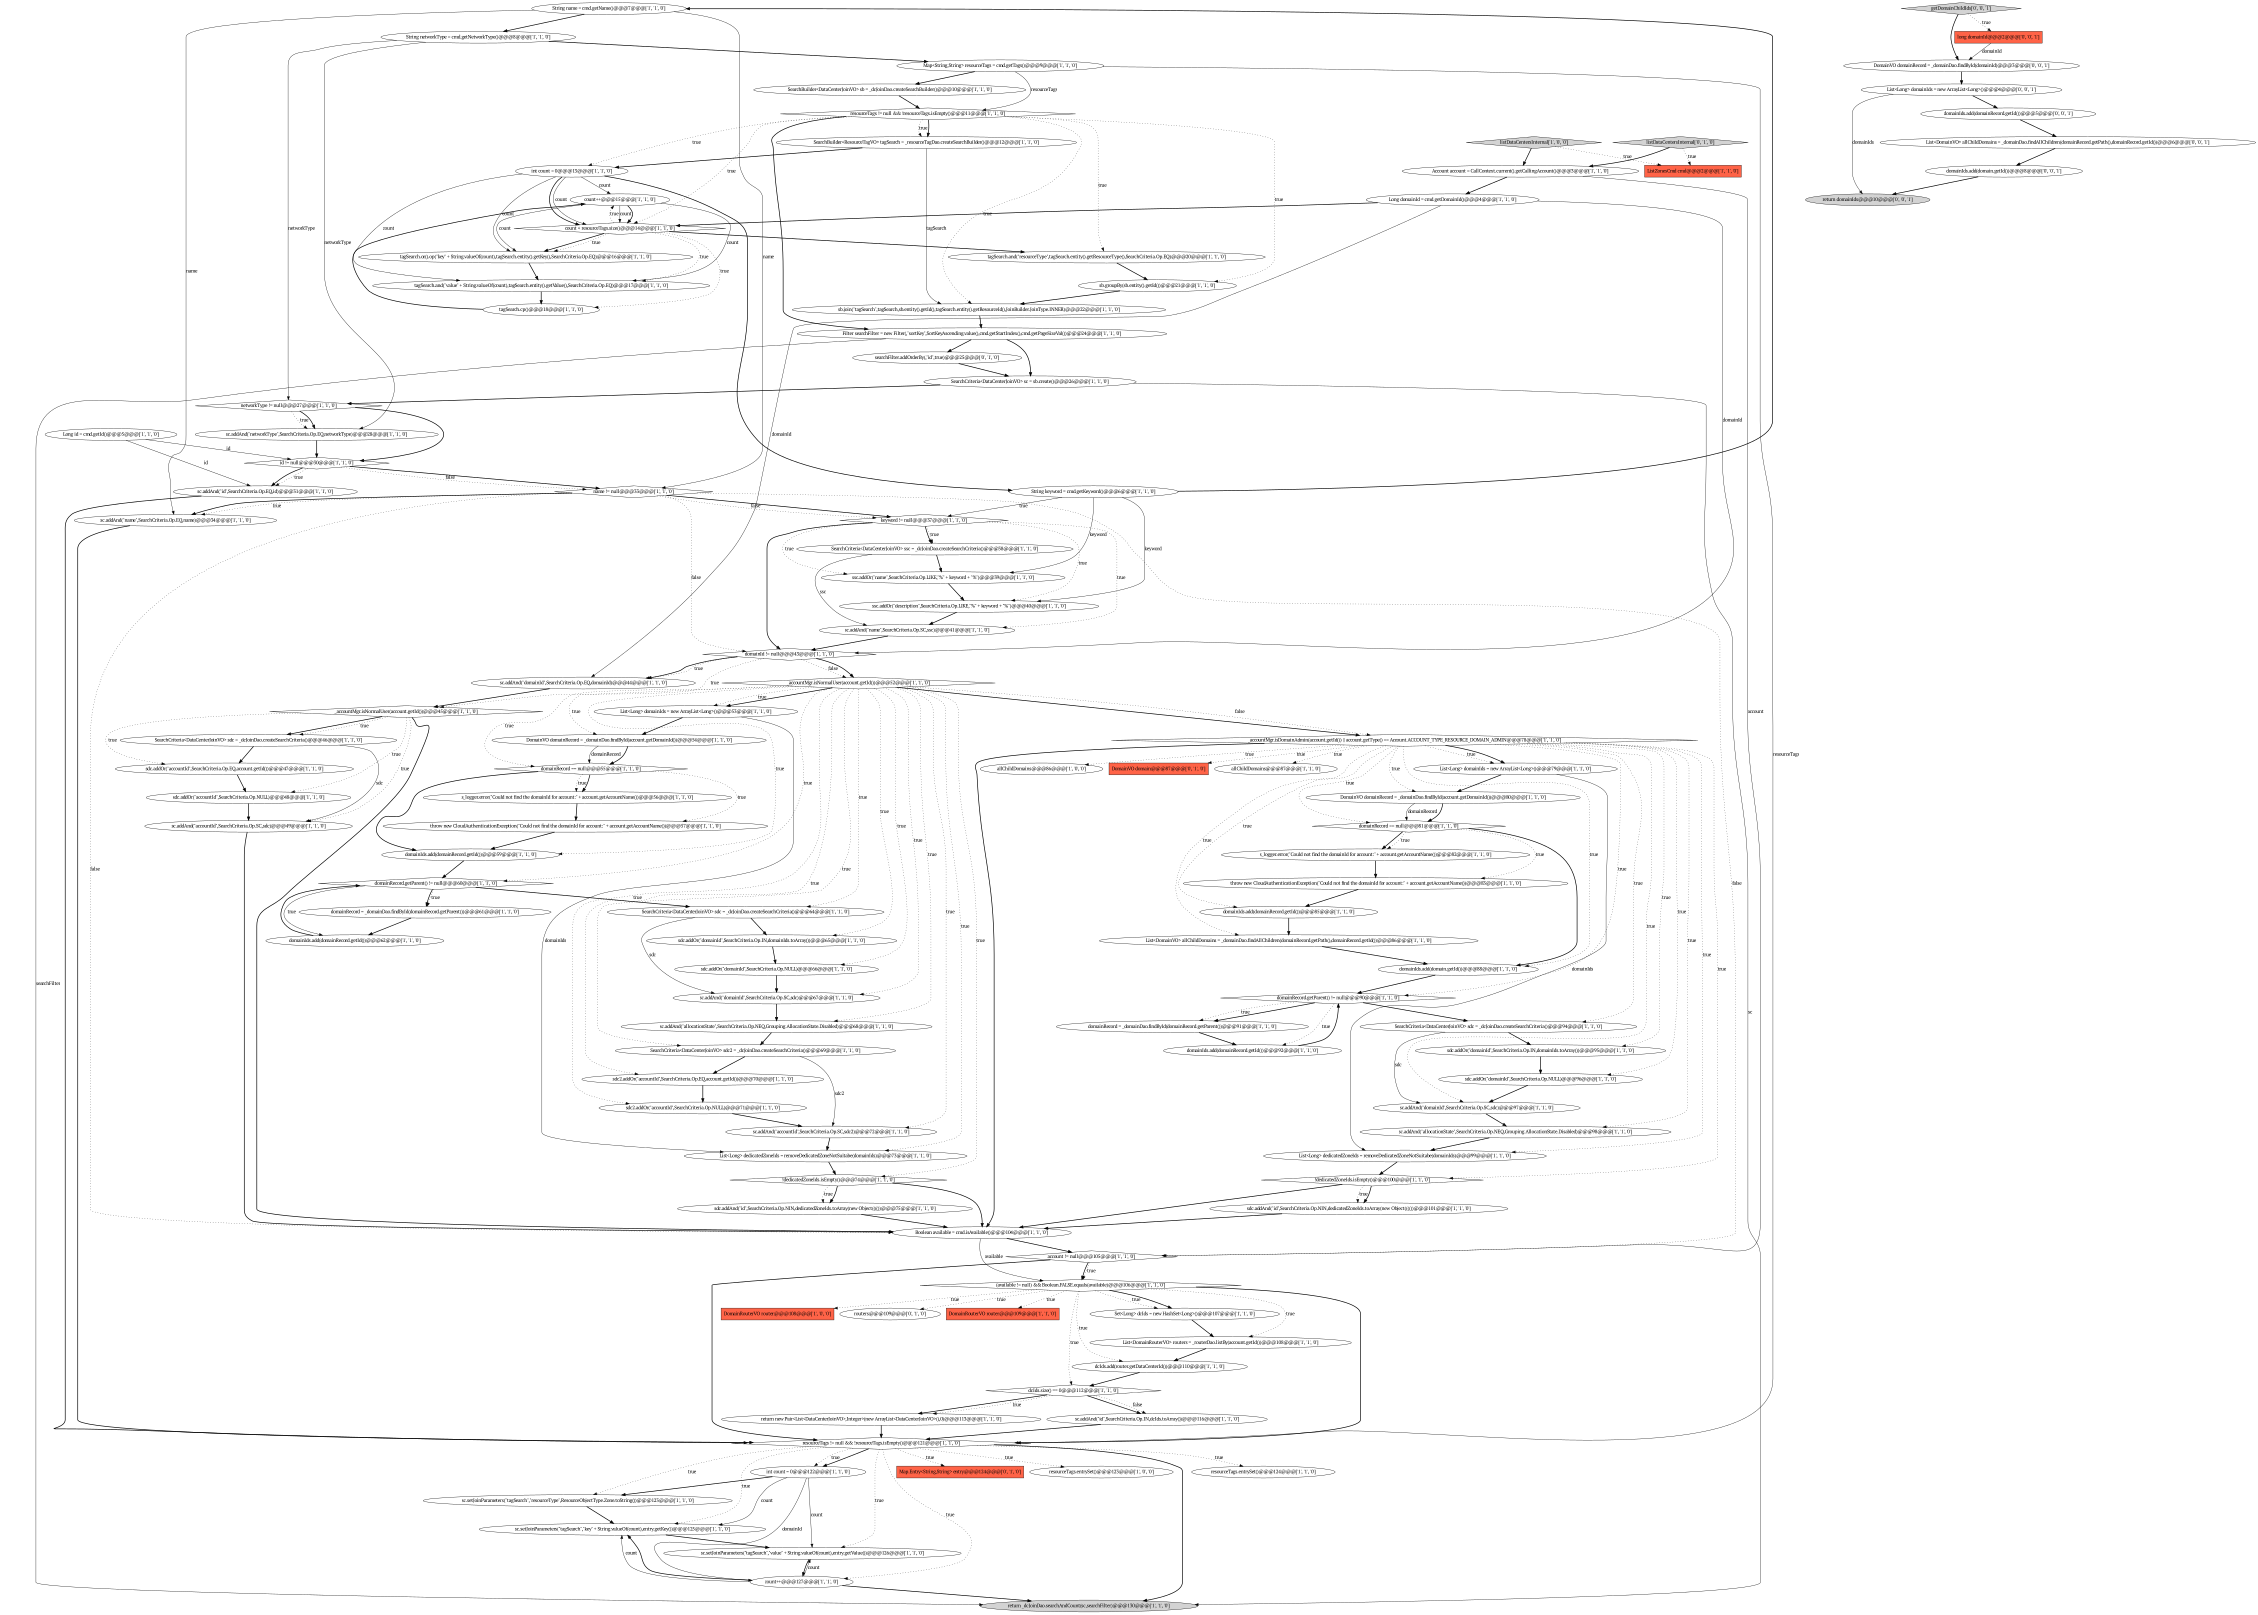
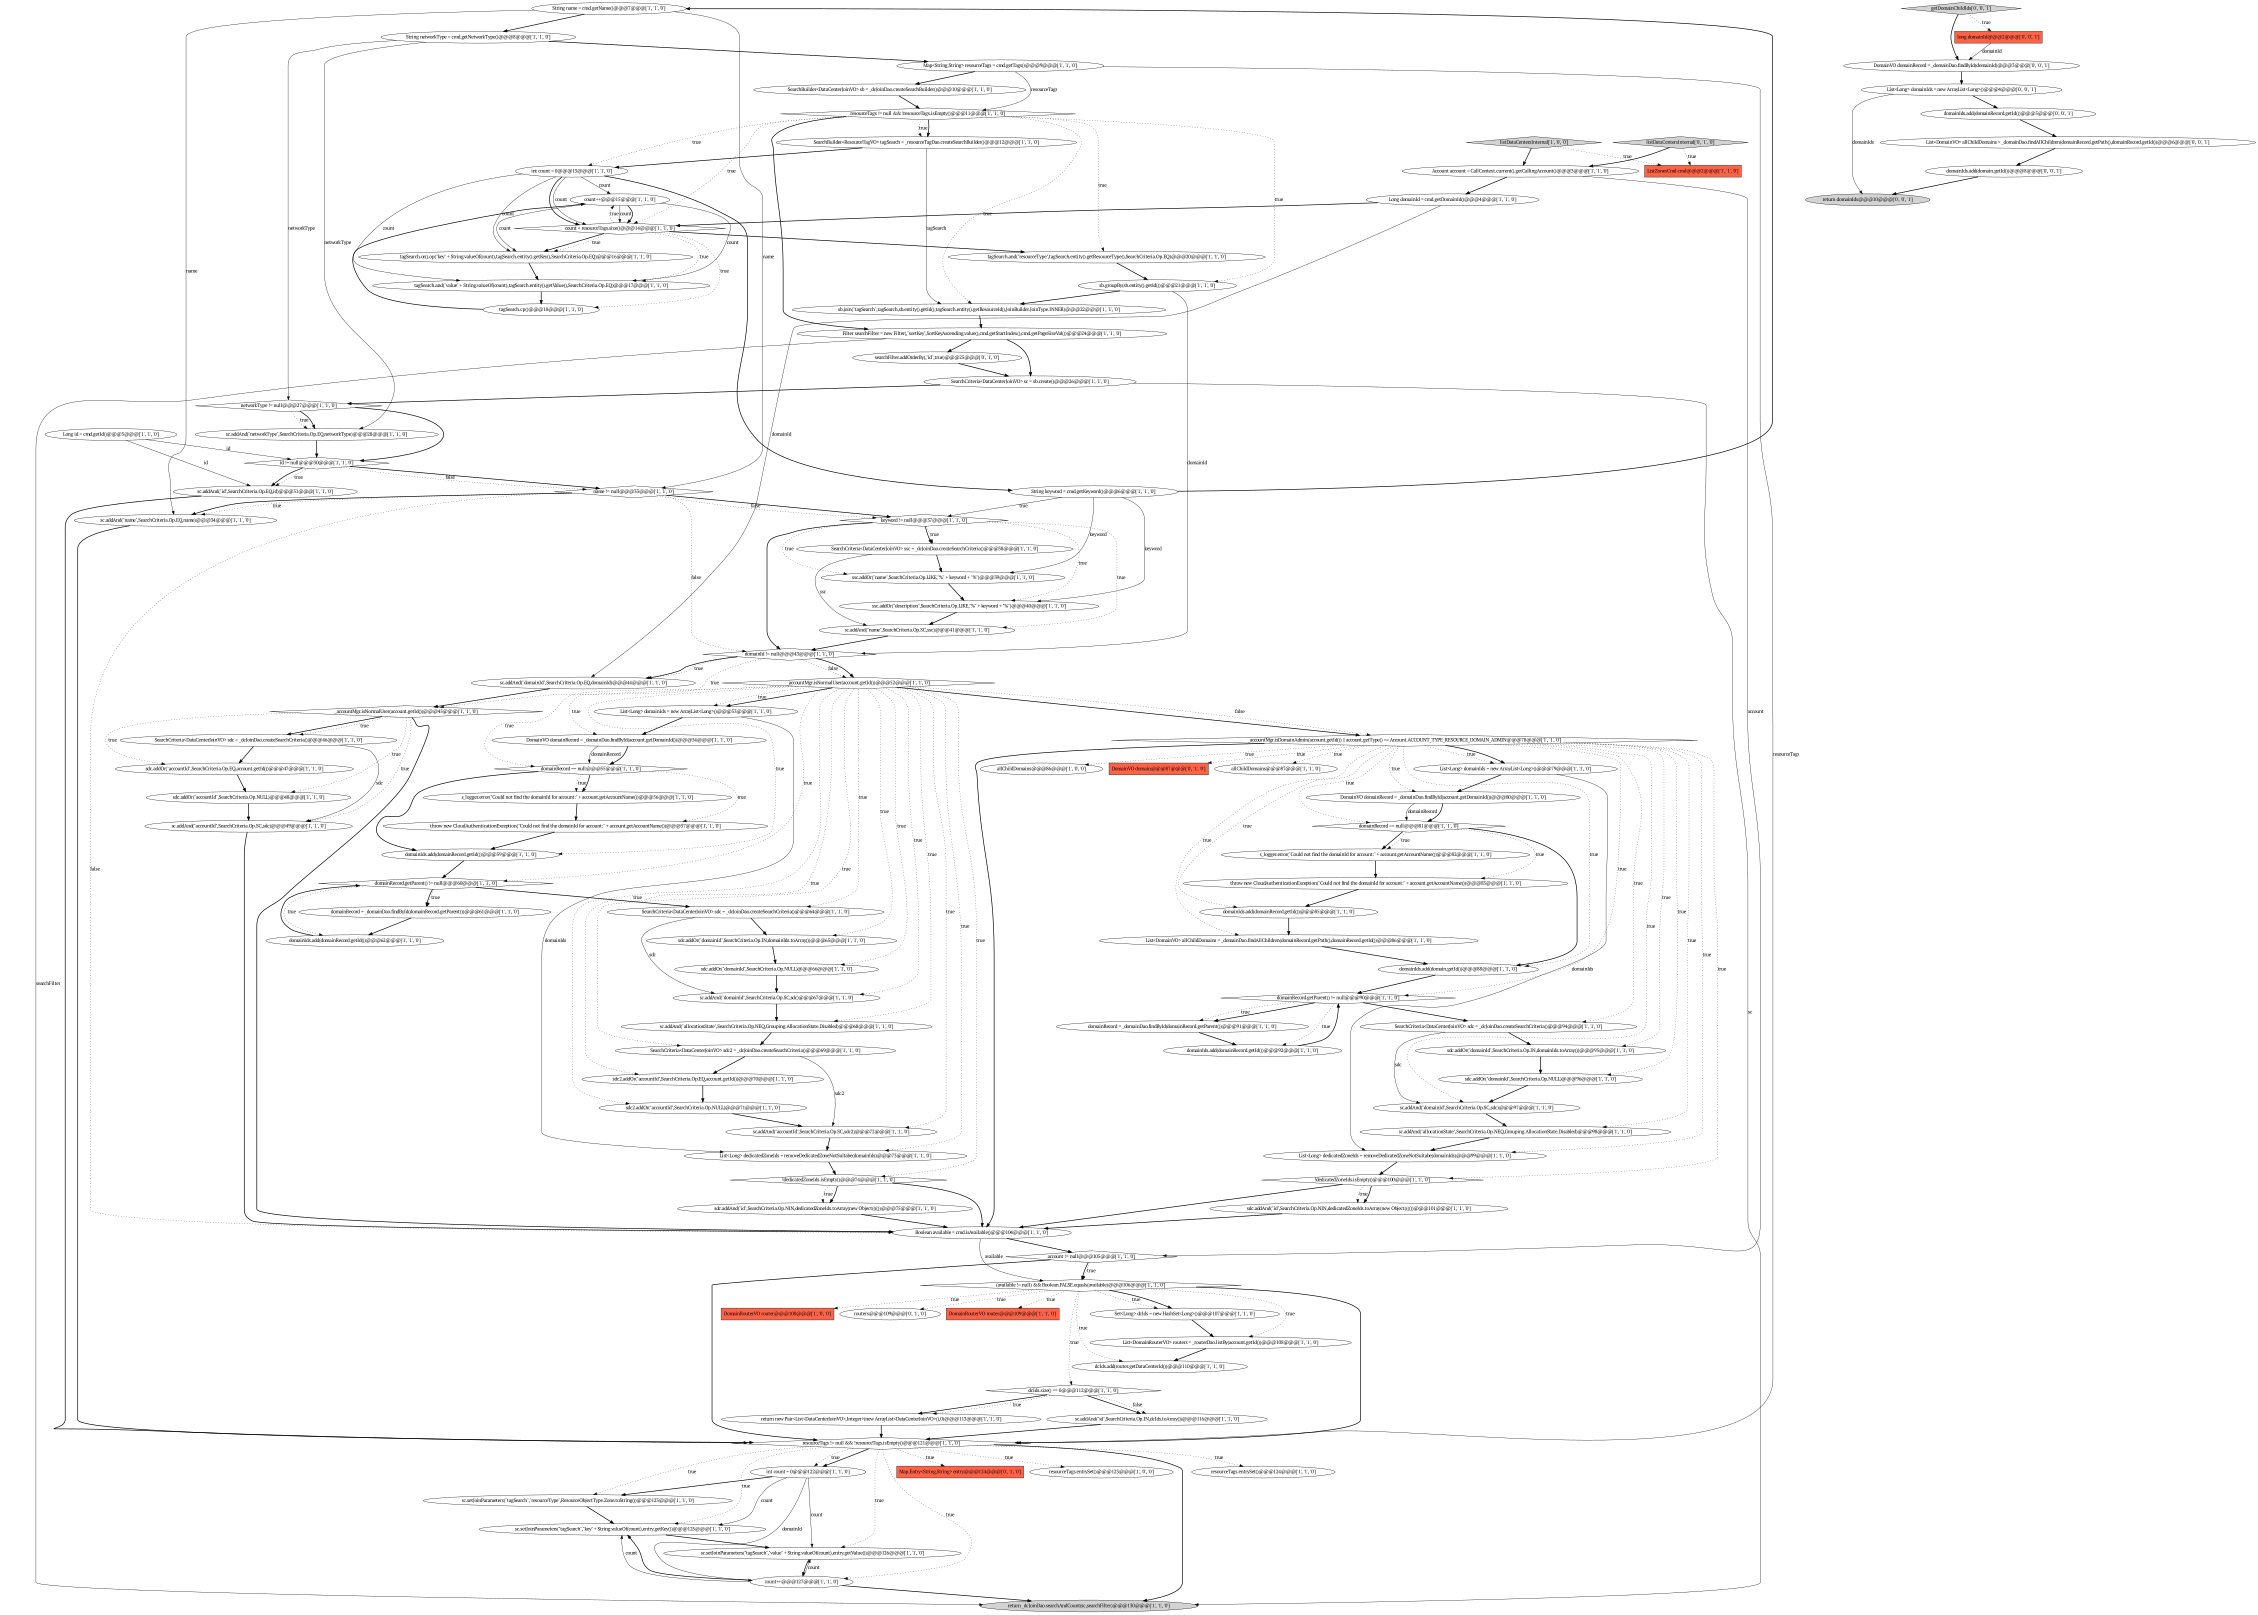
edge "Long domainId = cmd.getDomainId()@@@4@@@['1', '1', '0']" -> "domainId != null@@@43@@@['1', '1', '0']": now "sb.groupBy(sb.entity().getId())@@@21@@@['1', '1', '0']" -> "domainId != null@@@43@@@['1', '1', '0']"
edge "name != null@@@33@@@['1', '1', '0']" -> "account != null@@@105@@@['1', '1', '0']": removed, label "false"
edge "domainRecord.getParent() != null@@@60@@@['1', '1', '0']" -> "domainIds.add(domainRecord.getId())@@@62@@@['1', '1', '0']": style solid -> dotted
edge "dcIds.add(router.getDataCenterId())@@@110@@@['1', '1', '0']" -> "dcIds.size() == 0@@@112@@@['1', '1', '0']": removed
